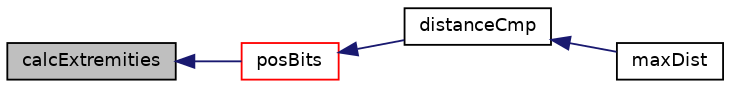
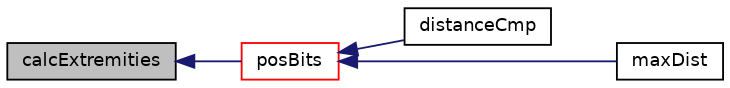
edge "maxDist" -> "distanceCmp": now "maxDist" -> "posBits"
